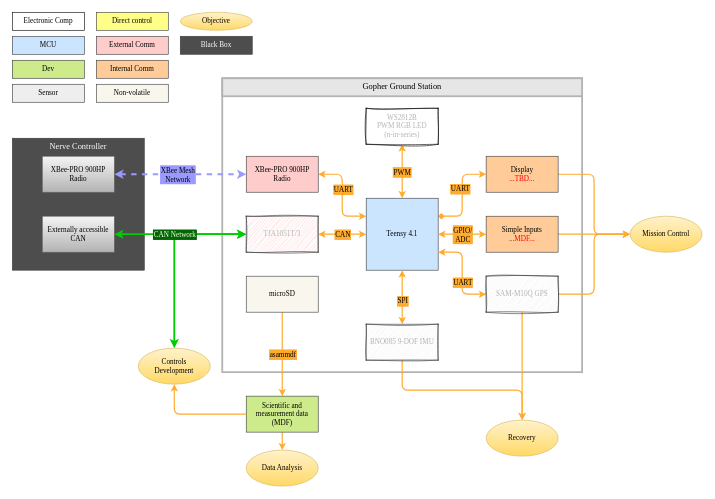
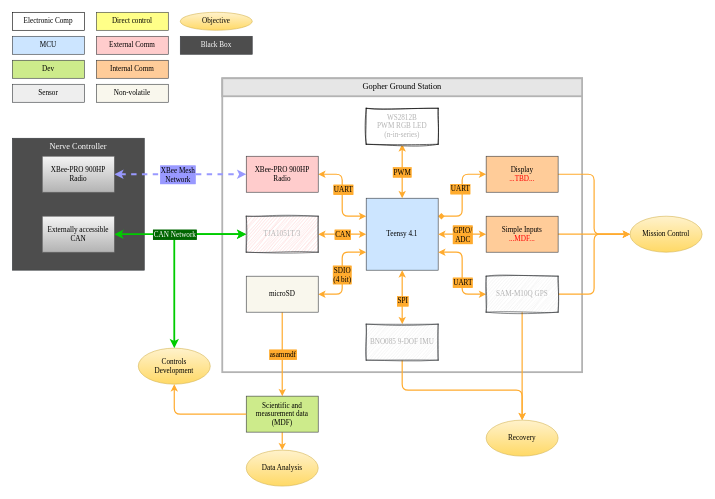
edge "Teensy 4.1" -- "microSD": added, label "SDIO (4 bit)"
